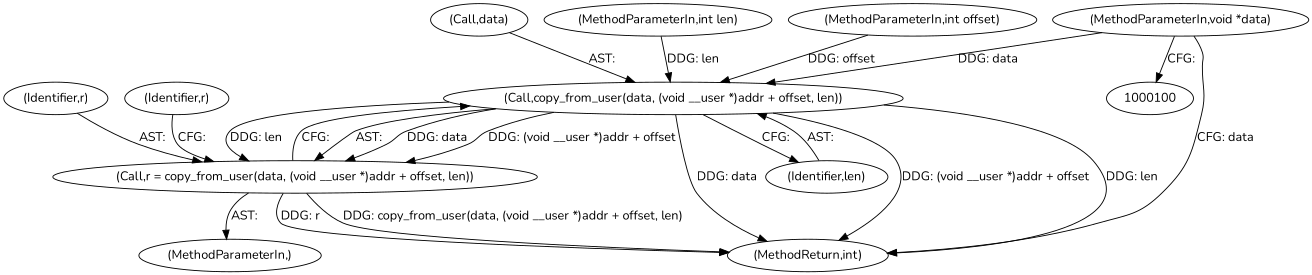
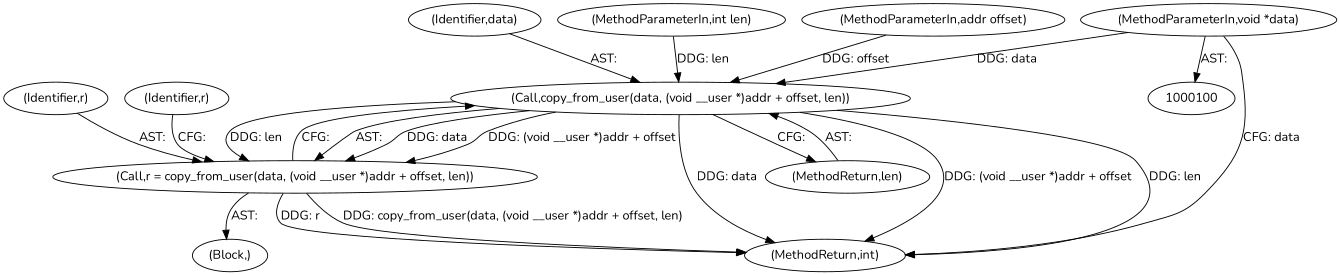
node "(Call,data)": label "(Call,data)" -> "(Identifier,data)"
node "(MethodParameterIn,int offset)": label "(MethodParameterIn,int offset)" -> "(MethodParameterIn,addr offset)"
edge "(MethodParameterIn,void *data)" -> "1000100": label "CFG: " -> "AST: "
node "(Identifier,len)": label "(Identifier,len)" -> "(MethodReturn,len)"
node "(MethodParameterIn,)": label "(MethodParameterIn,)" -> "(Block,)"
